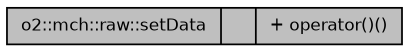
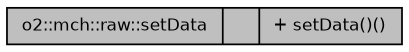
node "o2::mch::raw::setData": text "+ operator()()" -> "+ setData()()"
